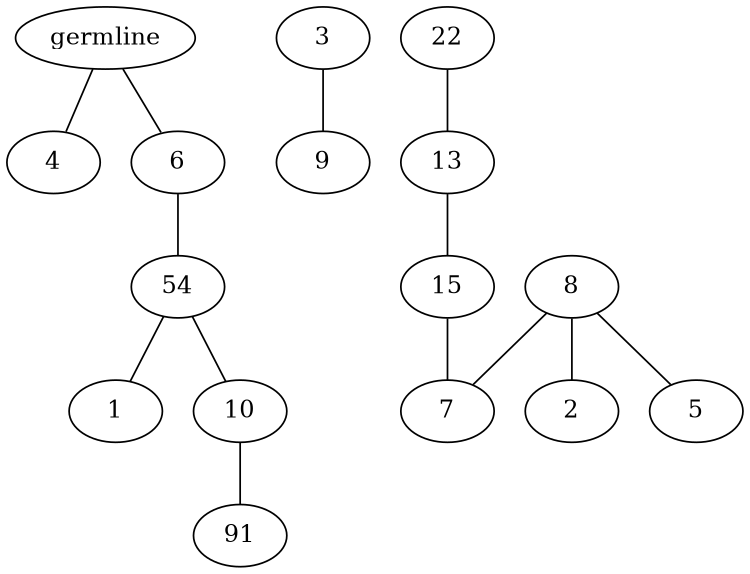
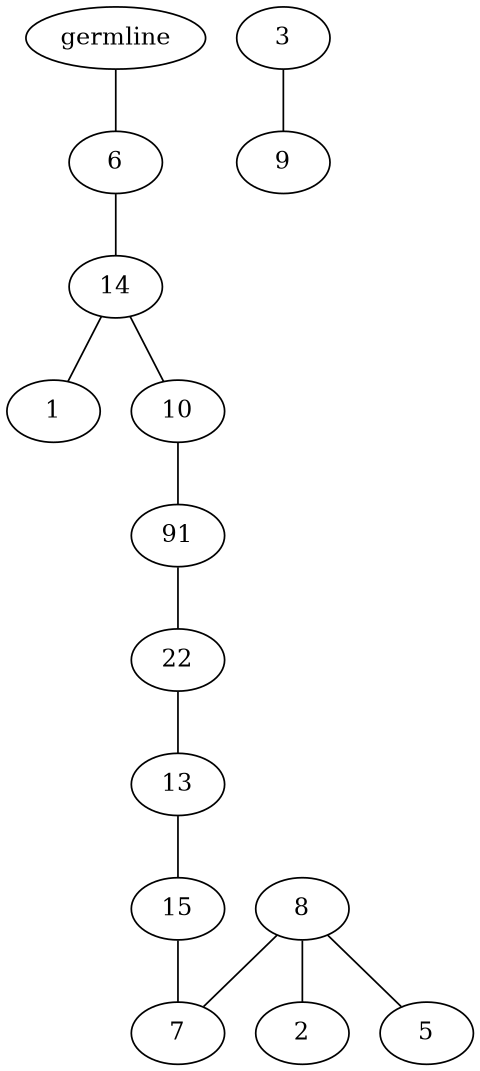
node "4": removed
node "54": label "54" -> "14"
edge "91" -- "22": added
